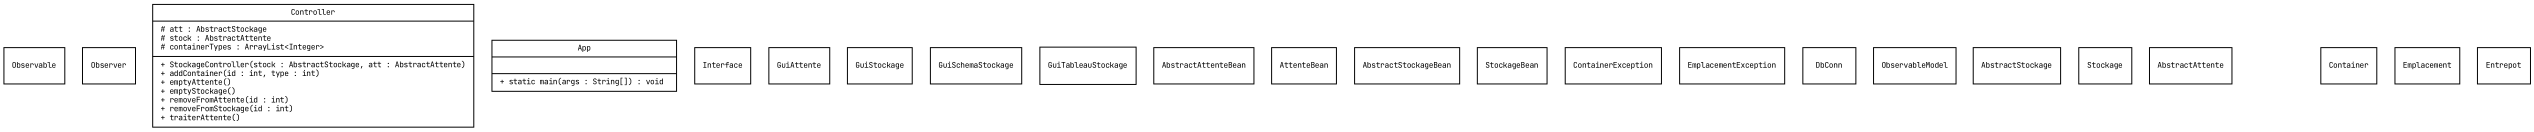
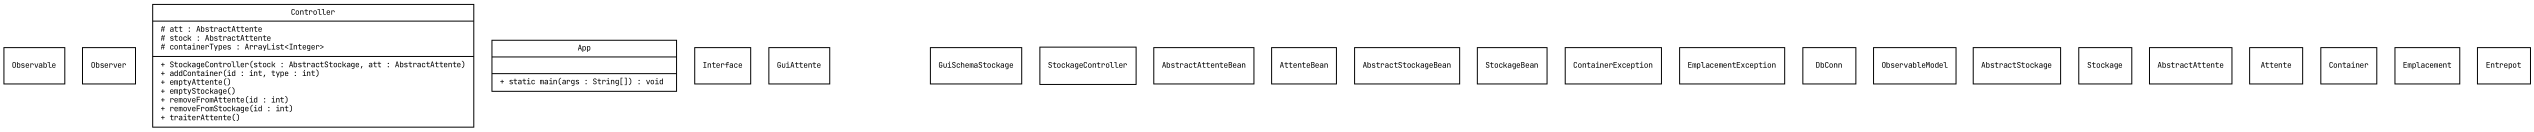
node "Controller": text "# att : AbstractStockage" -> "# att : AbstractAttente"
node "GuiStockage": removed
node "GuiTableauStockage": label "GuiTableauStockage" -> "StockageController"
node "Attente": added
